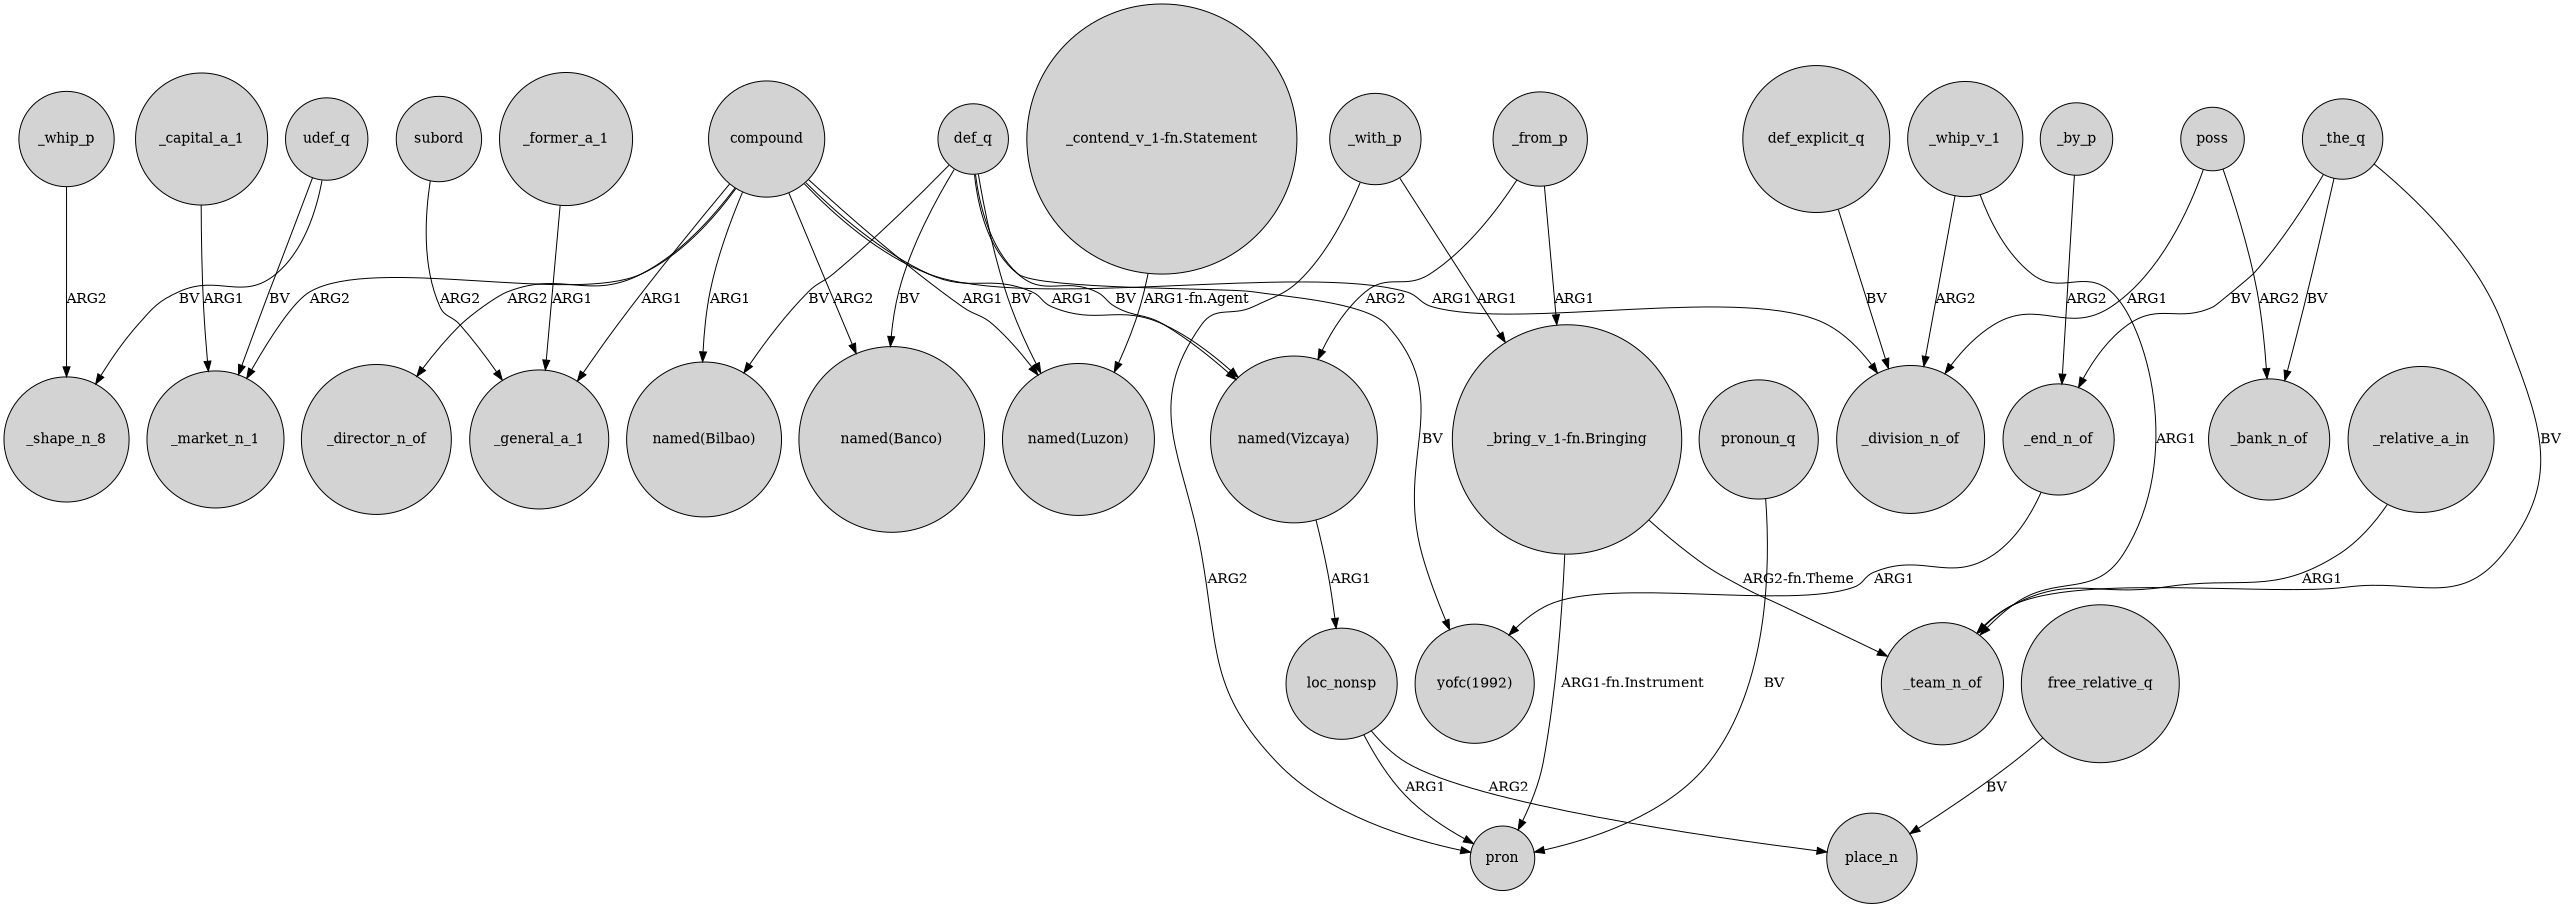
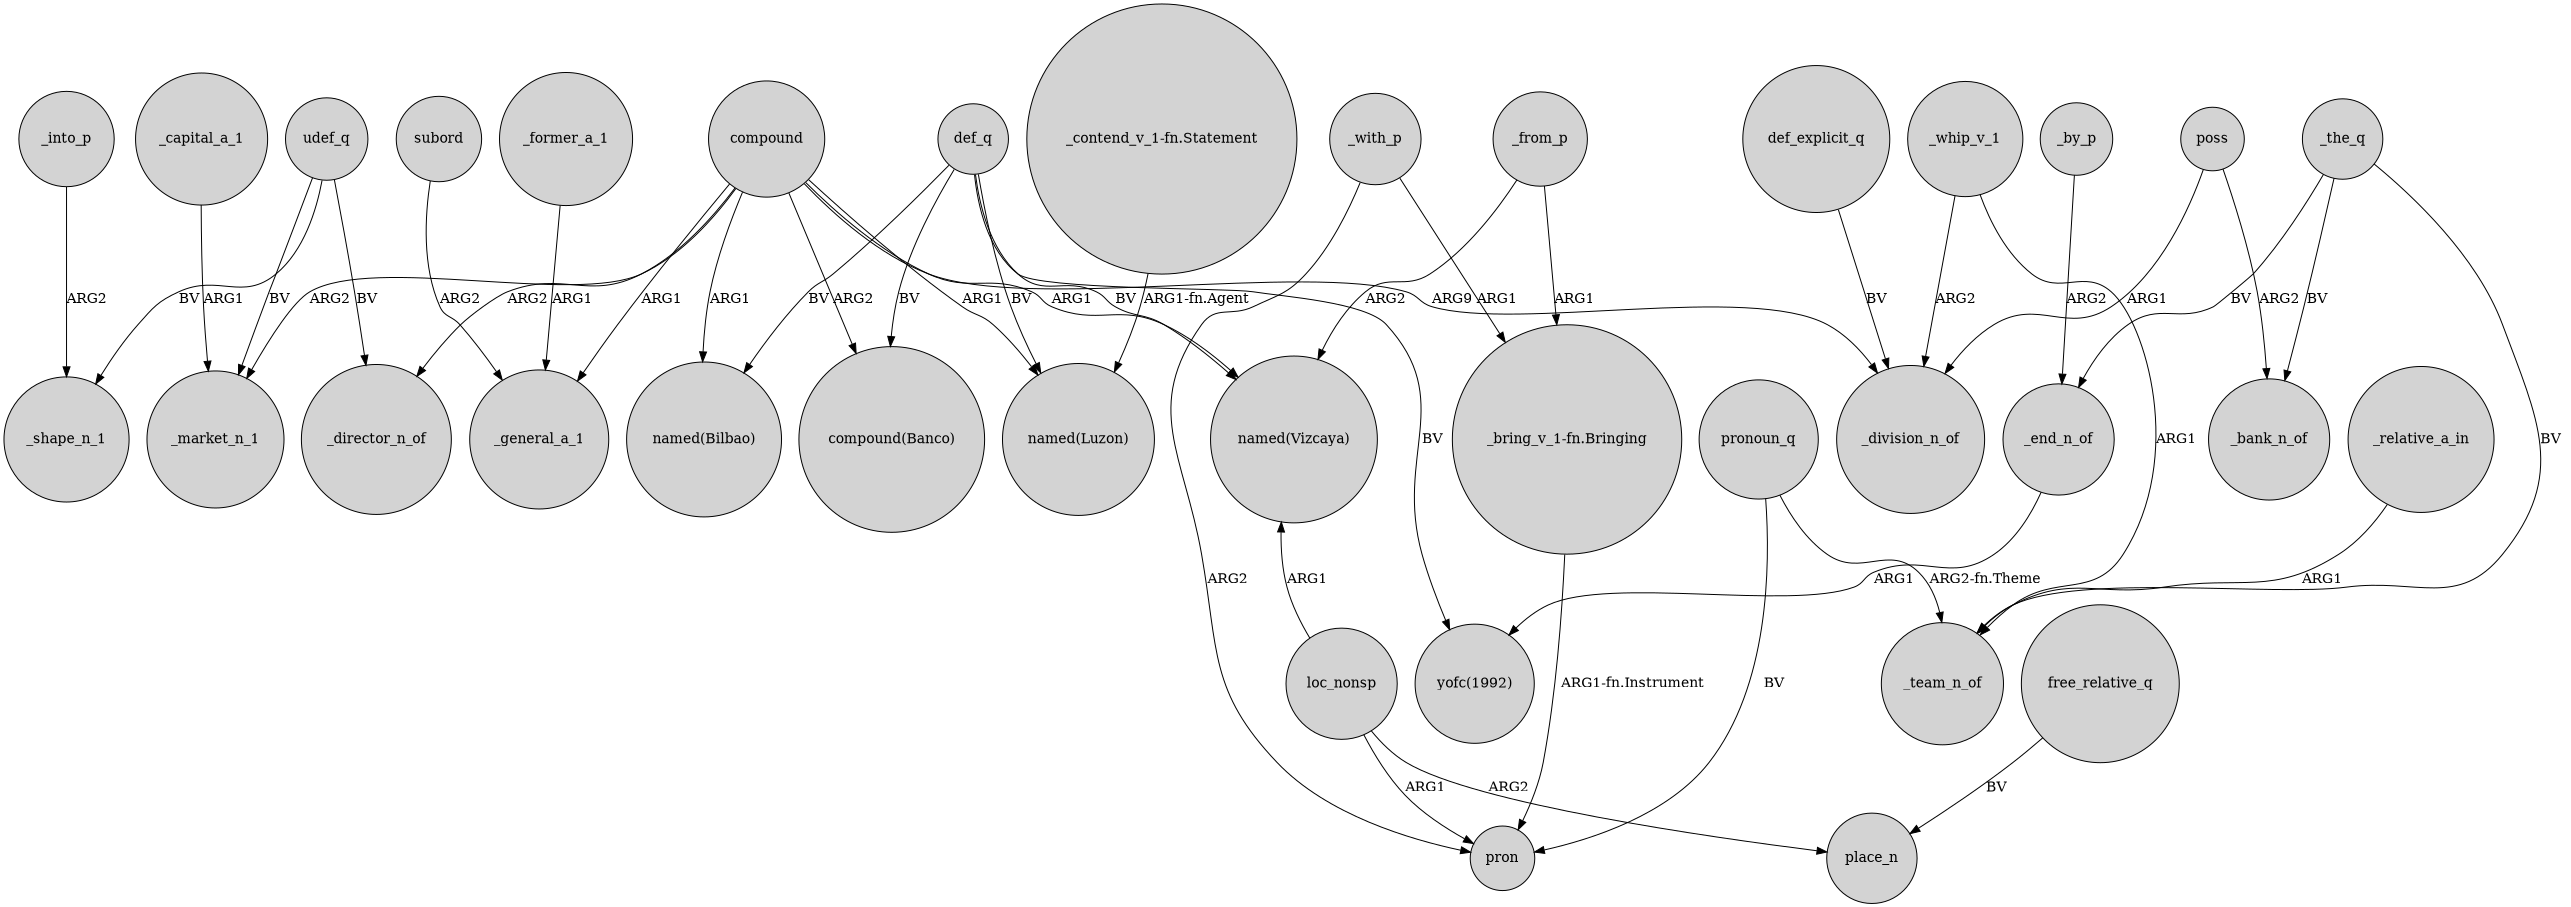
node "_whip_p": label "_whip_p" -> "_into_p"
edge "udef_q" -> "_director_n_of": added, label "BV"
edge "compound" -> "_division_n_of": label "ARG1" -> "ARG9"
node "_shape_n_8": label "_shape_n_8" -> "_shape_n_1"
node "named(Banco)": label "named(Banco)" -> "compound(Banco)"
edge "named(Vizcaya)" -> "loc_nonsp": reversed
edge "_bring_v_1-fn.Bringing" -> "_team_n_of": now "pronoun_q" -> "_team_n_of"
